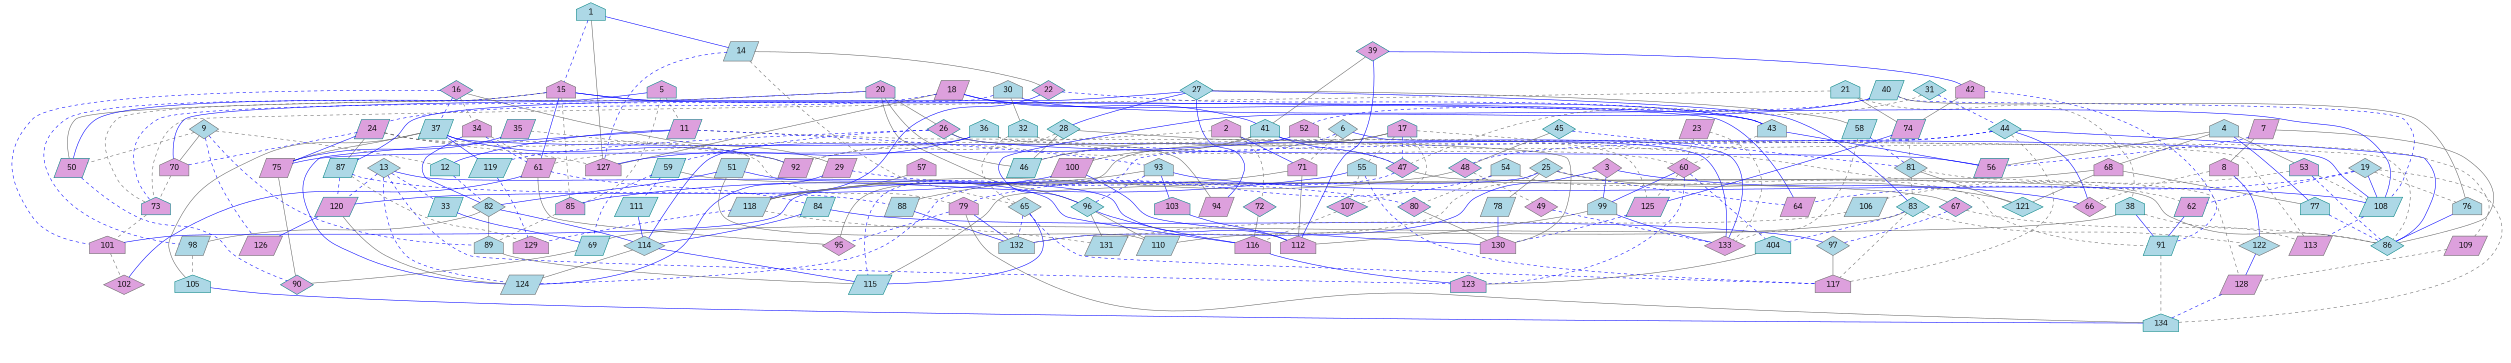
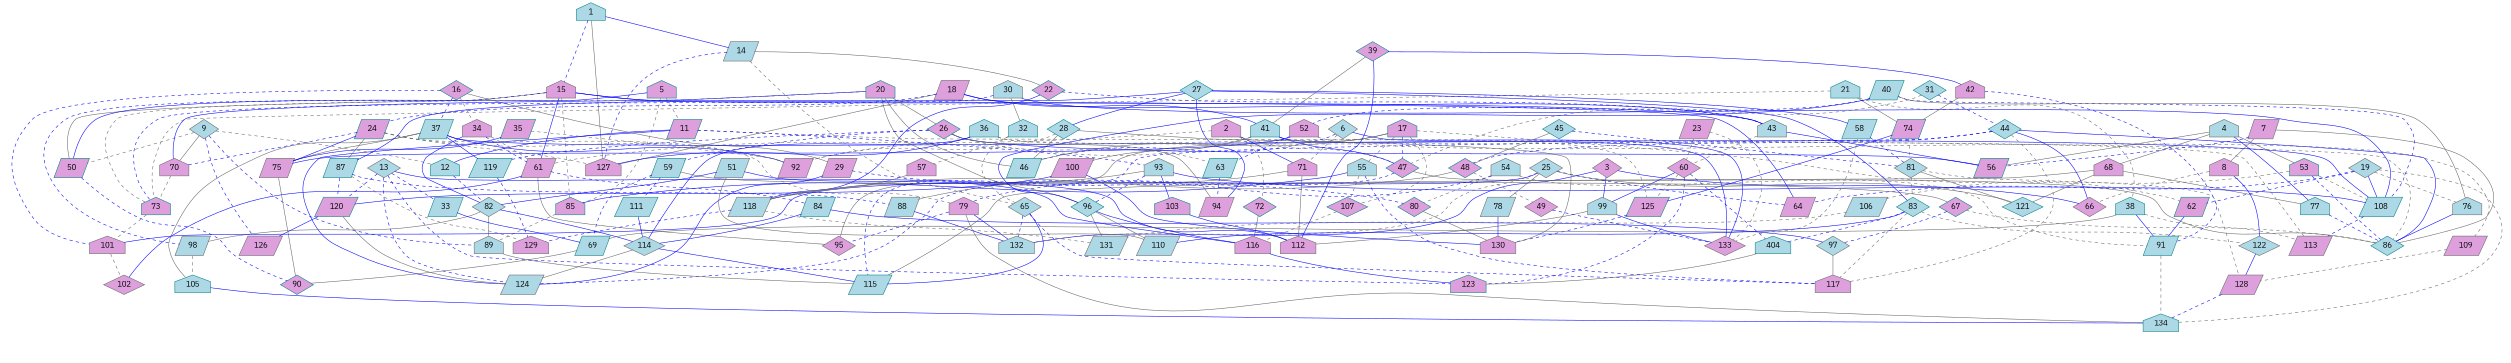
edge "27" -- "58": color gray40 -> blue
edge "32" -- "60": now "32" -- "57"
node "63": added
edge "83" -- "110": color gray40 -> blue
